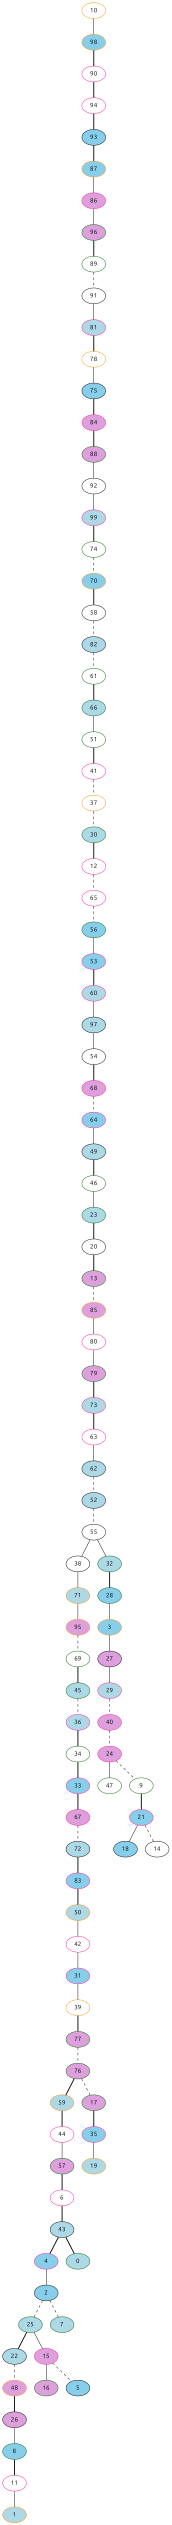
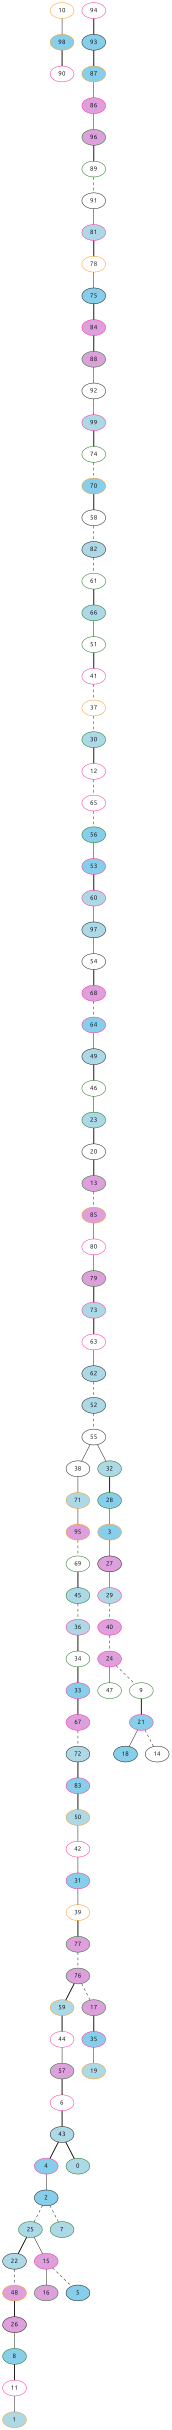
edge "90" -- "94": removed
